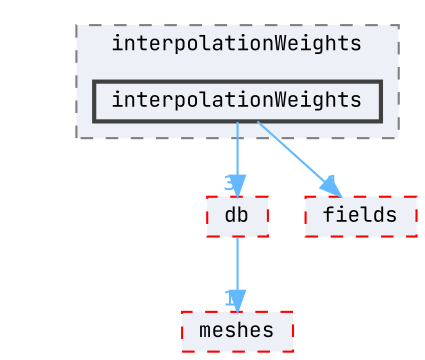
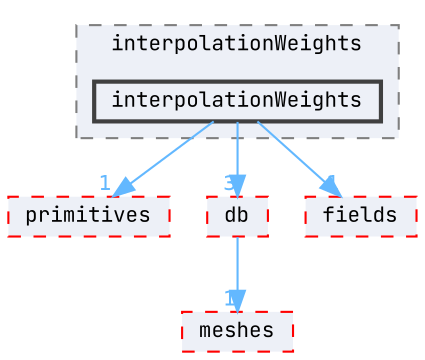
node "primitives": added
